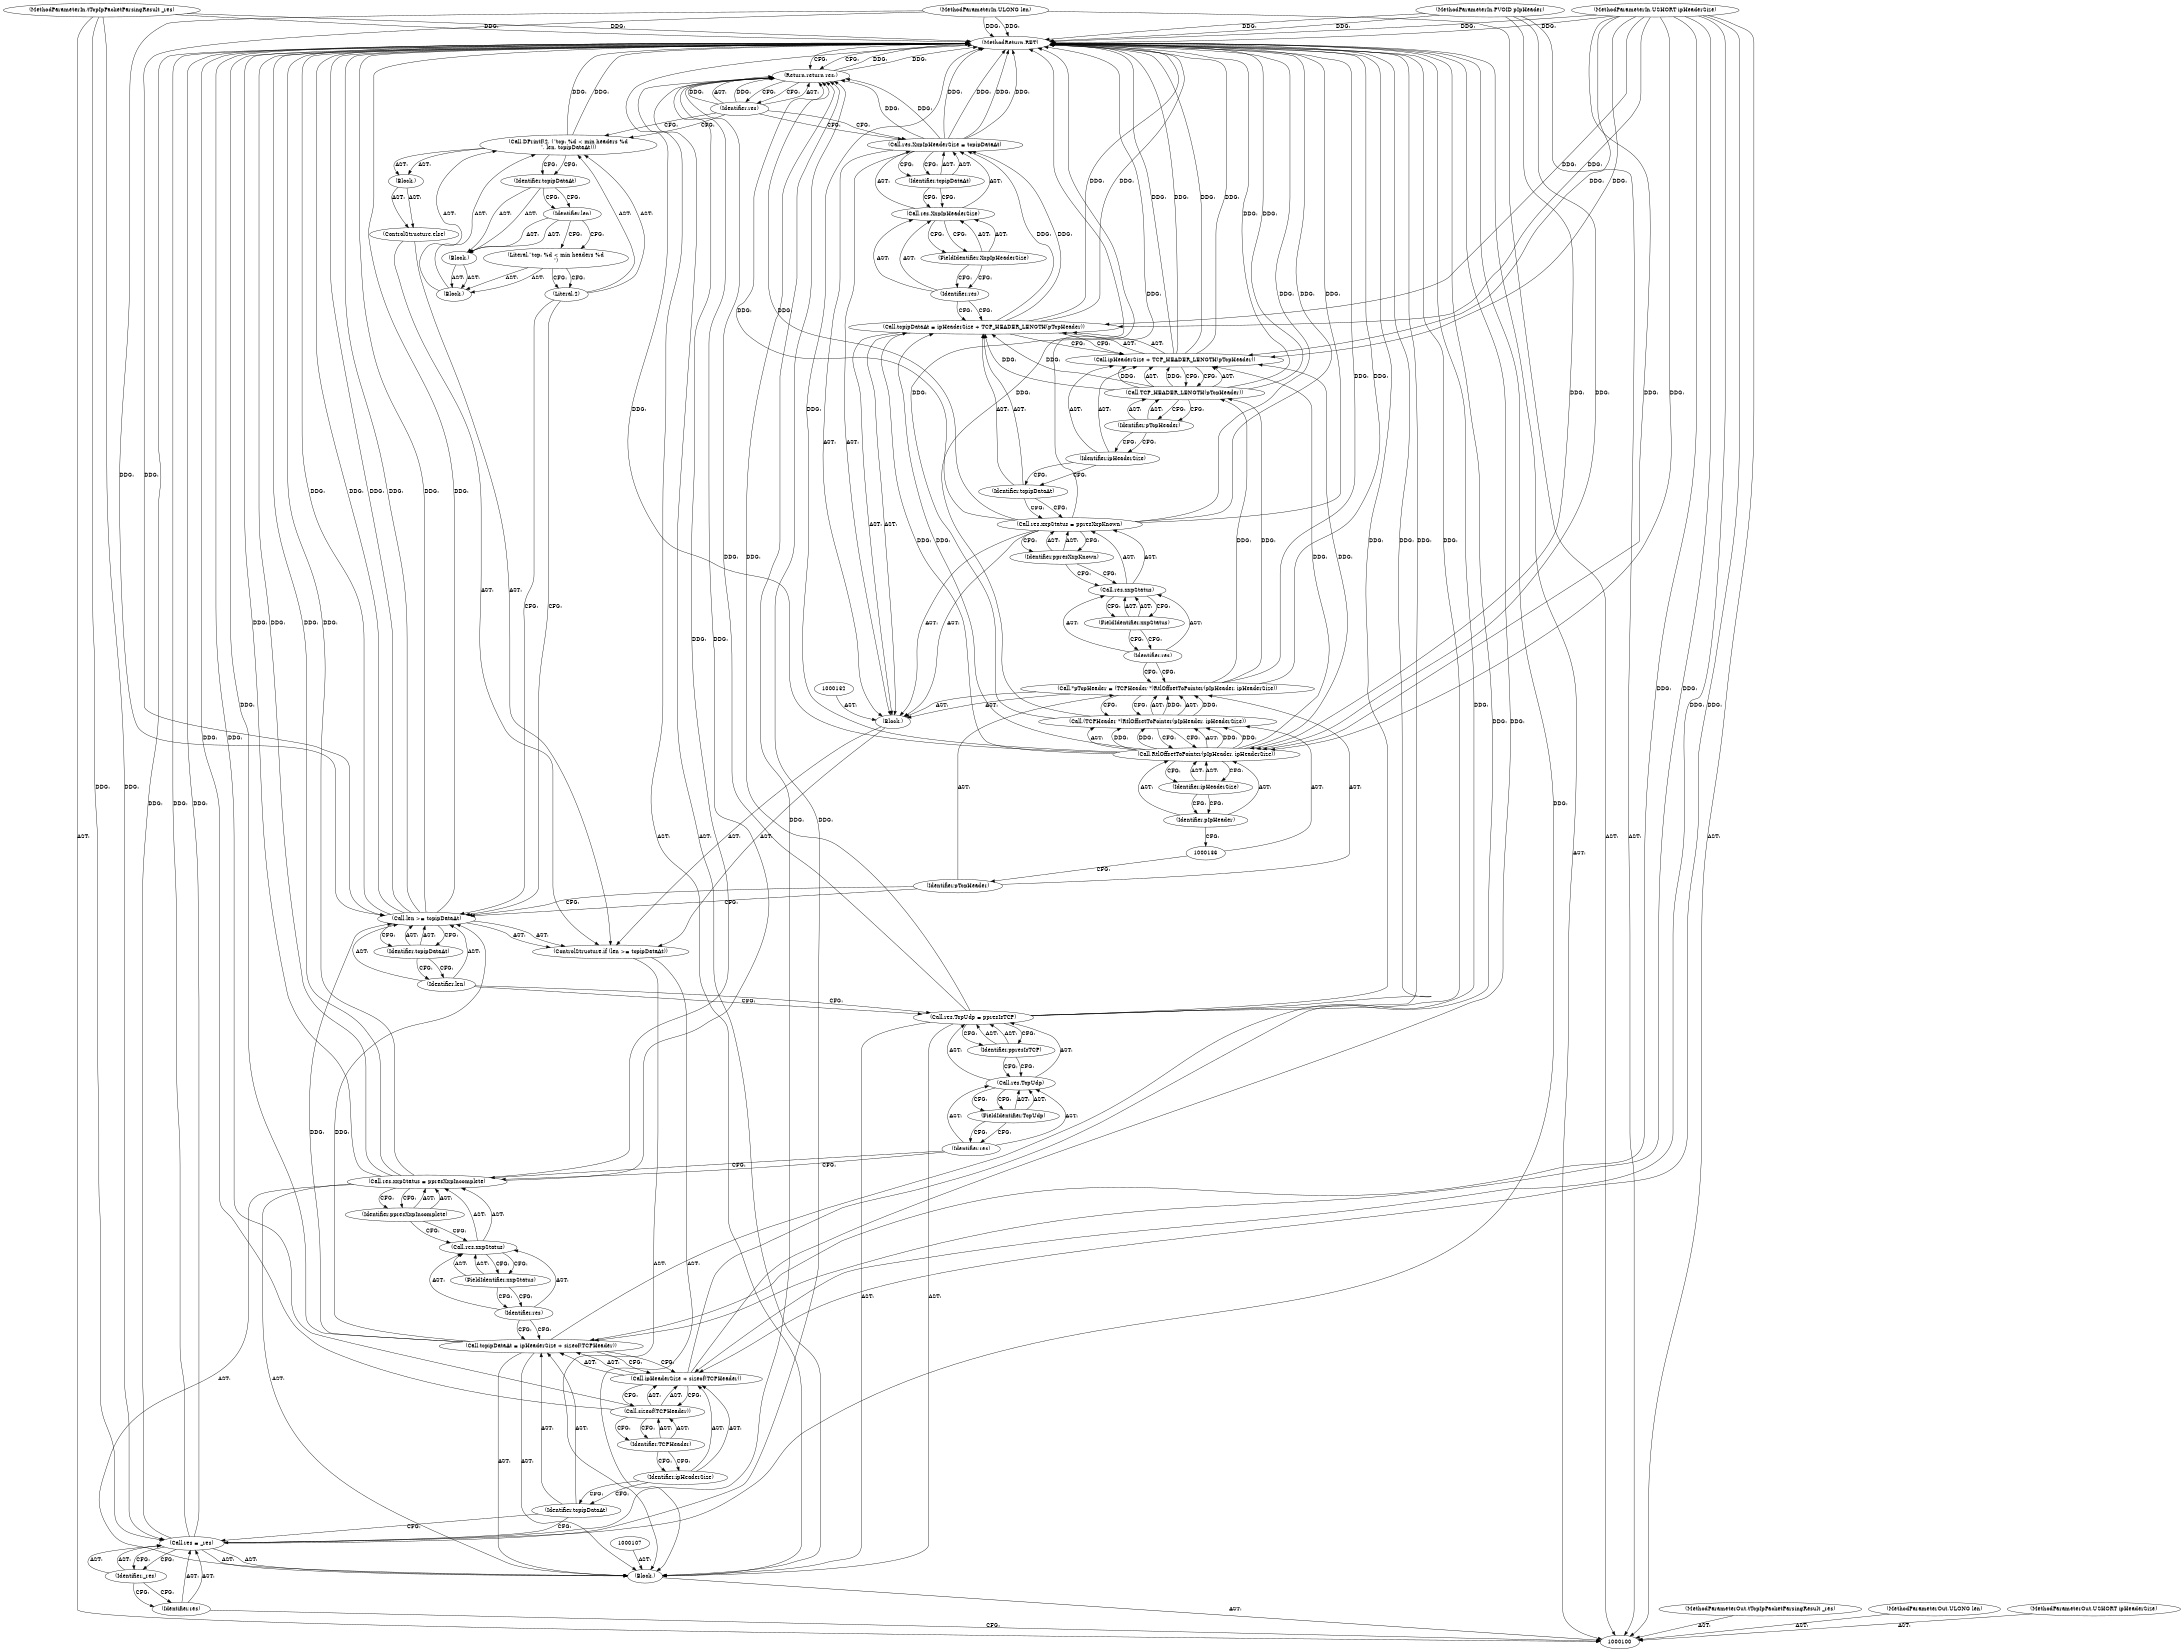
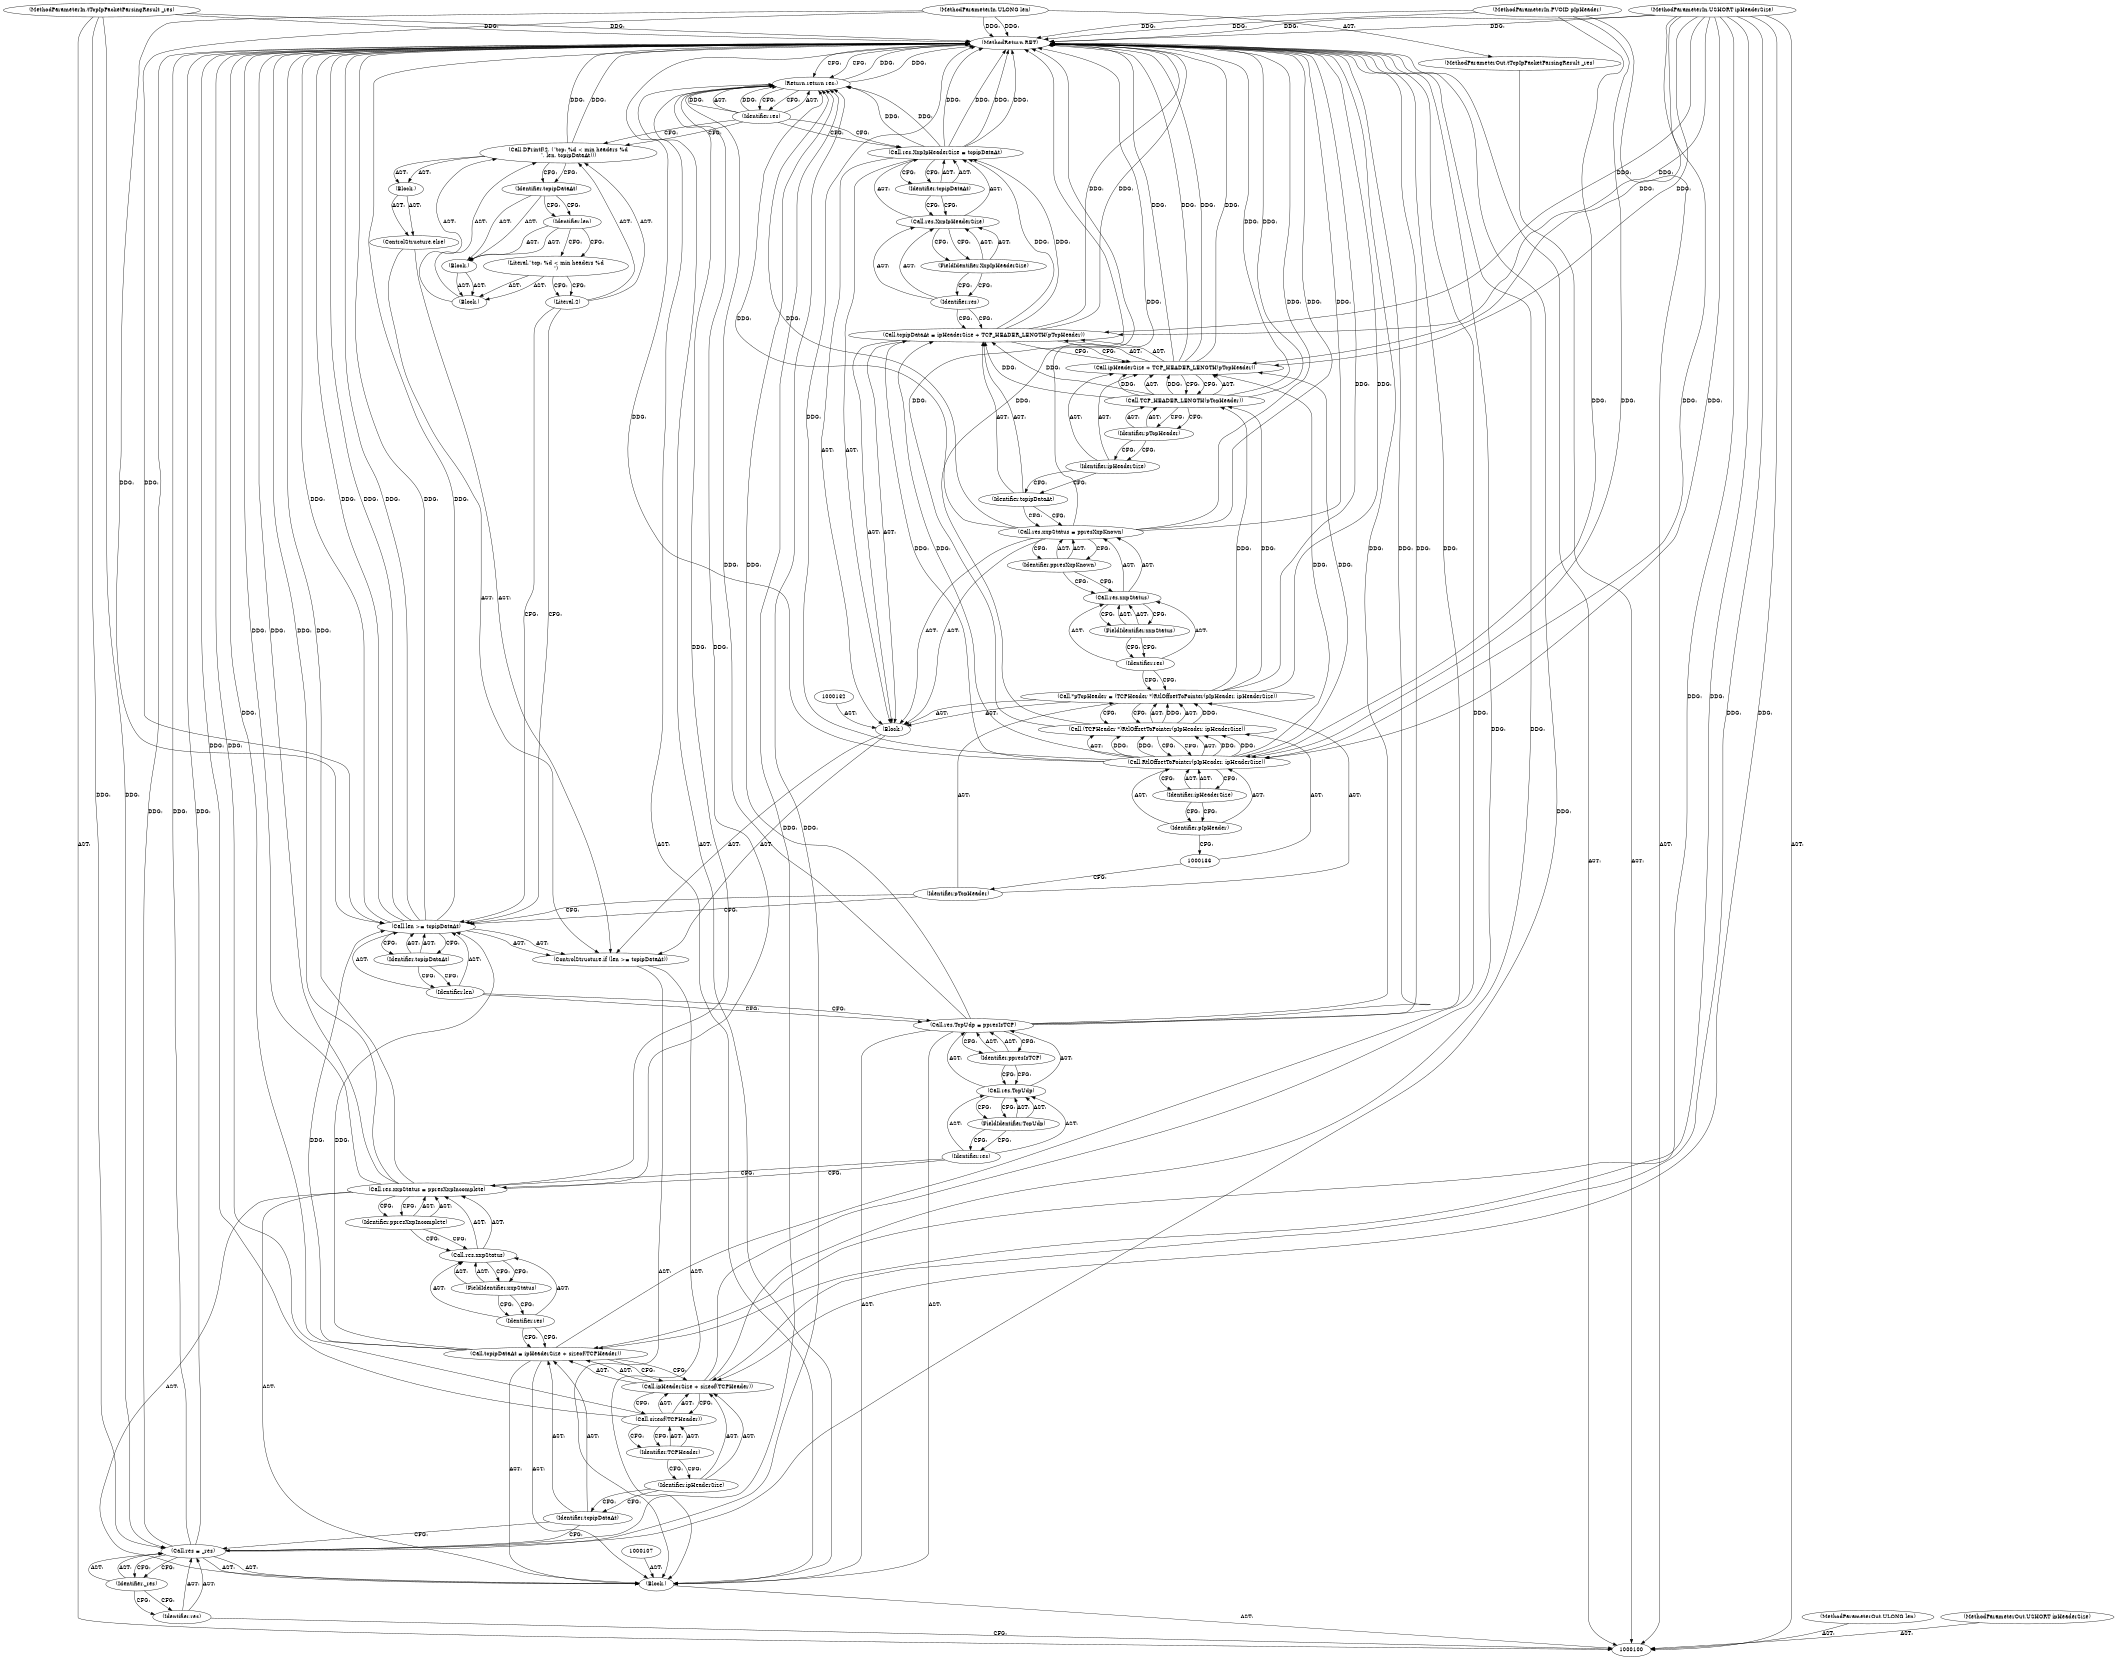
edge "(MethodParameterIn,ULONG len)" -> "1000100": now "(MethodParameterIn,ULONG len)" -> "(MethodParameterOut,tTcpIpPacketParsingResult _res)"
